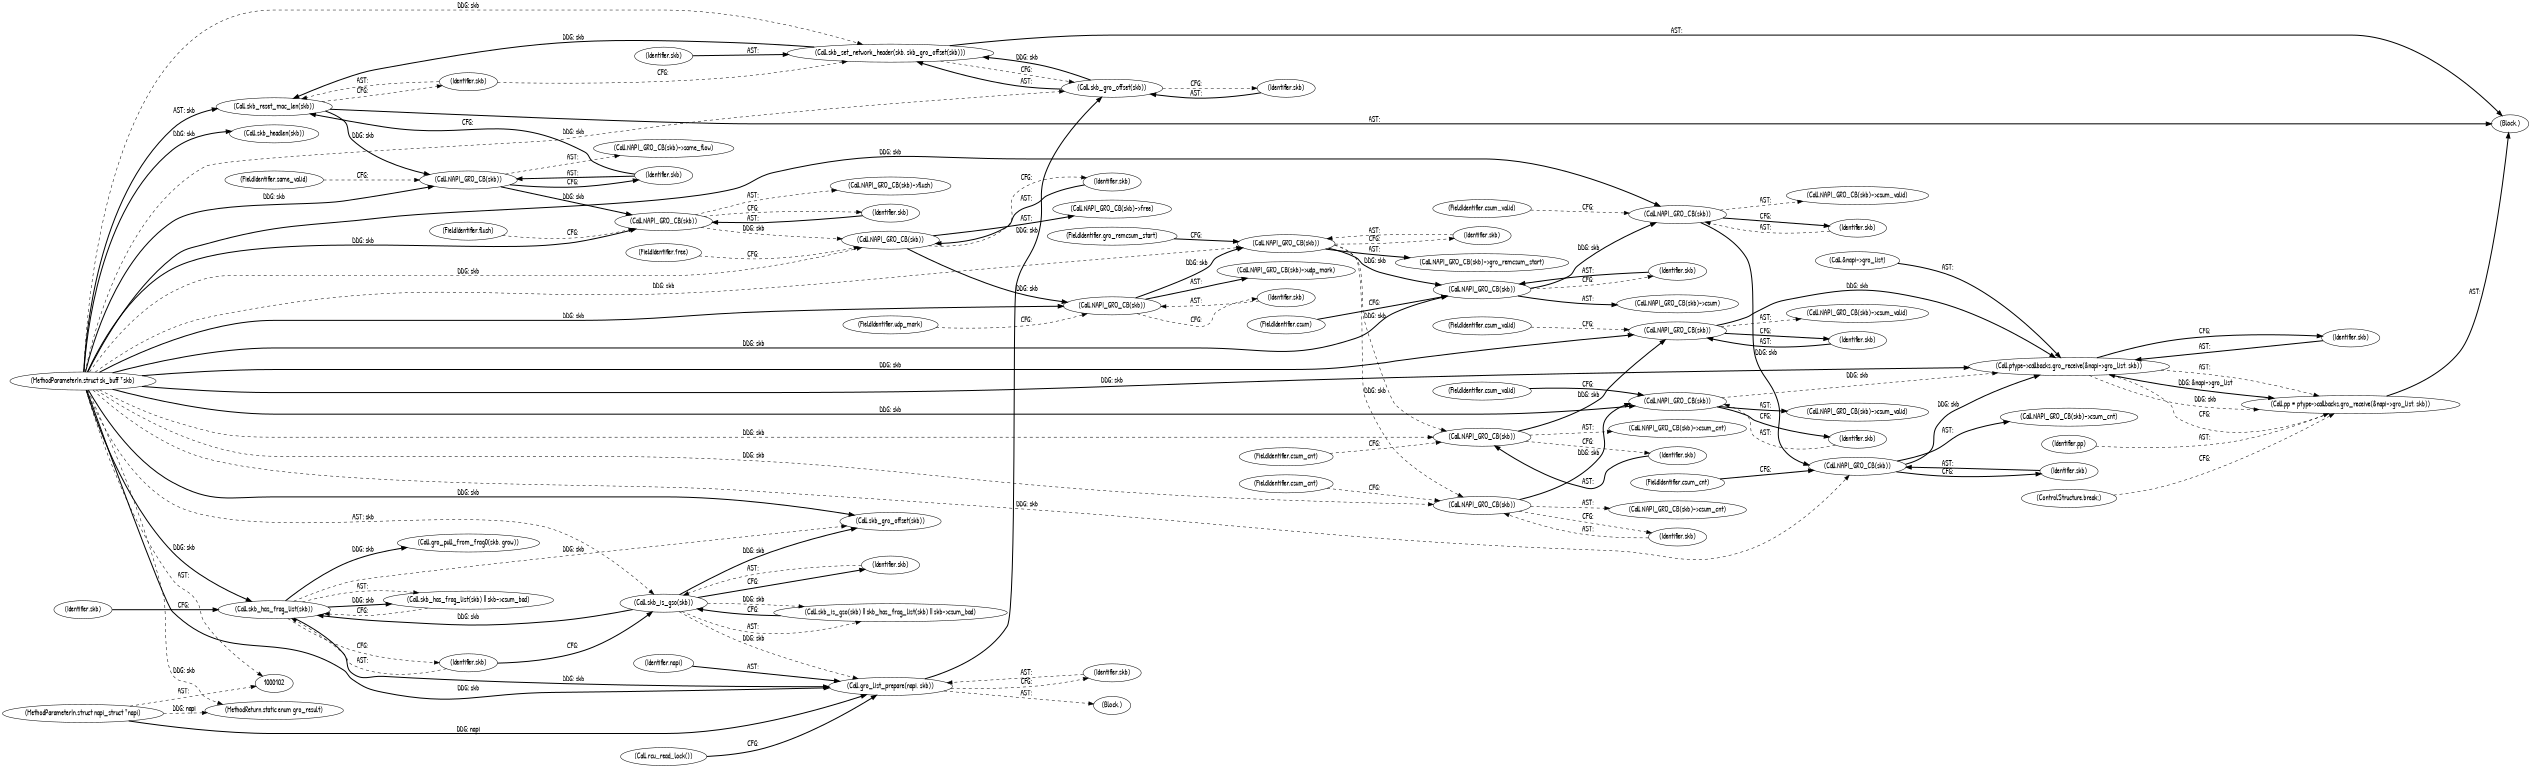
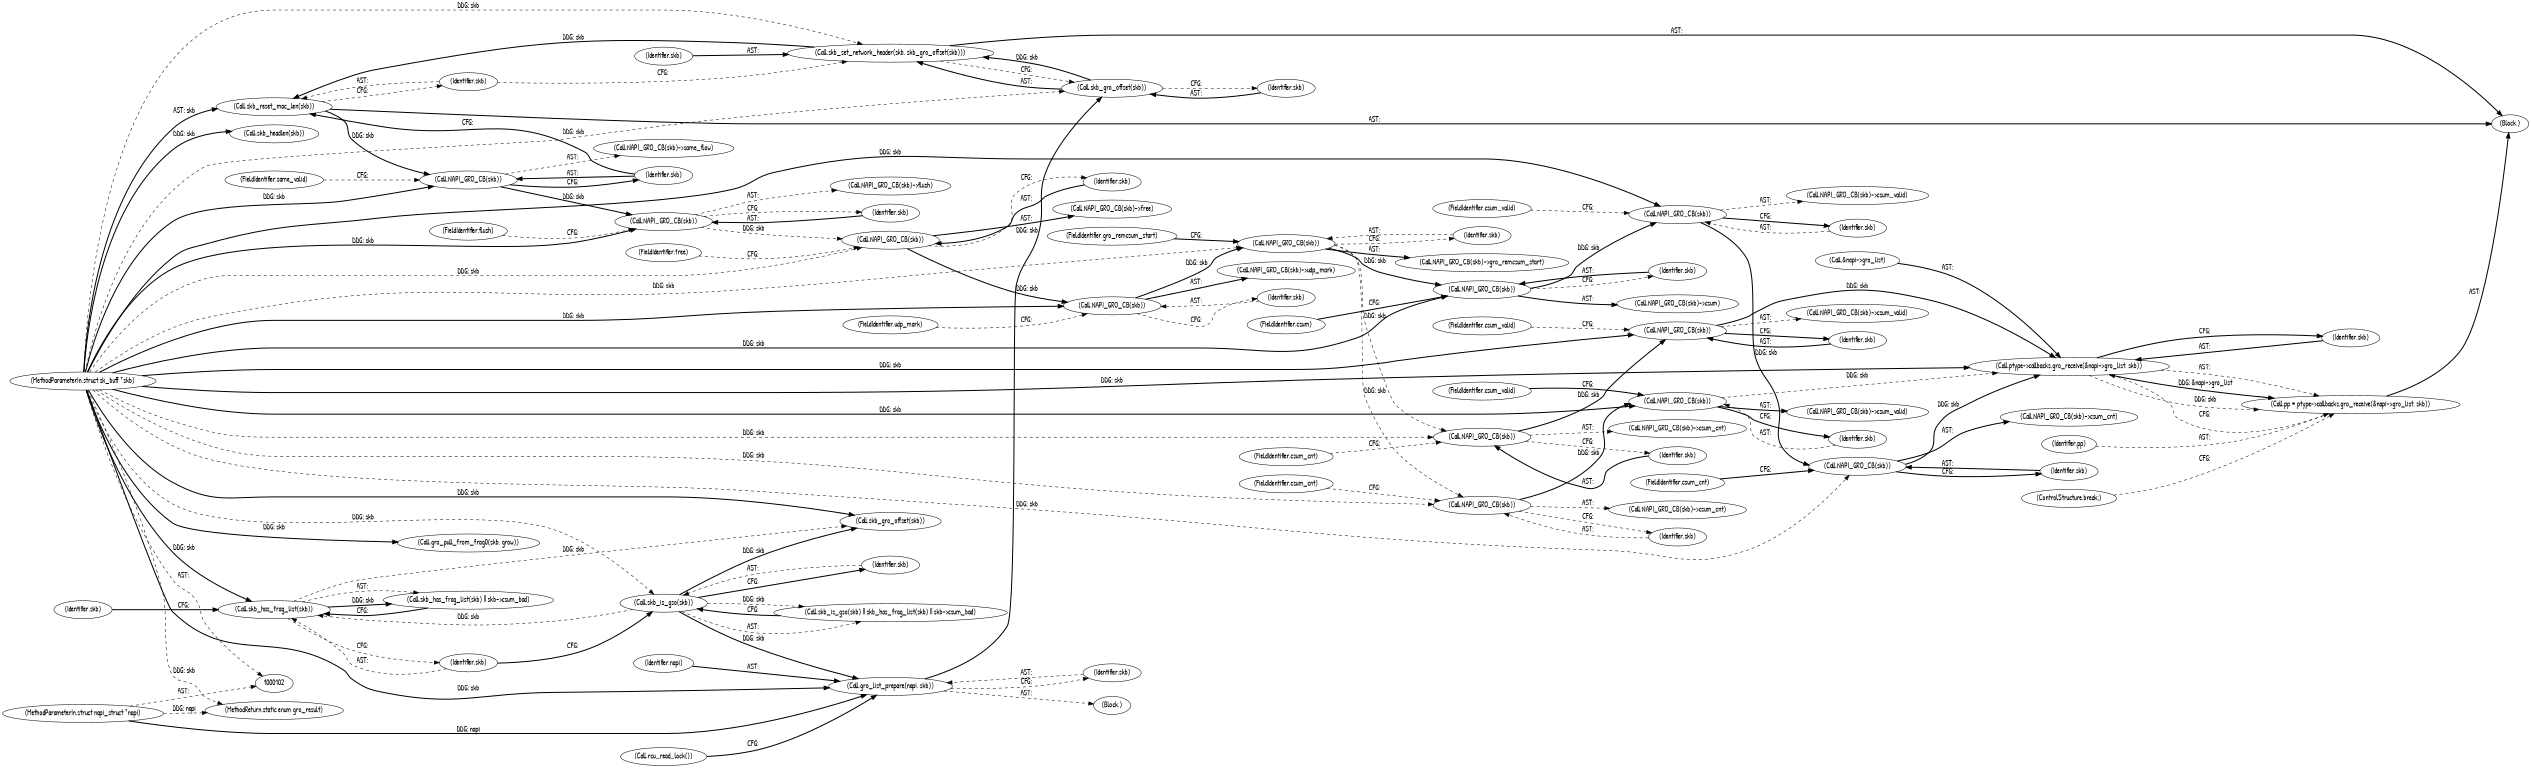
edge "(MethodParameterIn,struct sk_buff *skb)" -> "(Call,skb_is_gso(skb))": label "AST: skb" -> "DDG: skb"
edge "(Call,skb_has_frag_list(skb))" -> "(Call,gro_pull_from_frag0(skb, grow))": now "(MethodParameterIn,struct sk_buff *skb)" -> "(Call,gro_pull_from_frag0(skb, grow))"
edge "(Call,skb_has_frag_list(skb) || skb->csum_bad)" -> "(Call,skb_has_frag_list(skb))": style dashed -> bold
edge "(Call,skb_is_gso(skb))" -> "(Call,skb_has_frag_list(skb))": style bold -> dashed
edge "(Call,skb_is_gso(skb))" -> "(Call,gro_list_prepare(napi, skb))": style dashed -> bold
edge "(Call,skb_has_frag_list(skb))" -> "(Call,gro_list_prepare(napi, skb))": removed, label "DDG: skb"
